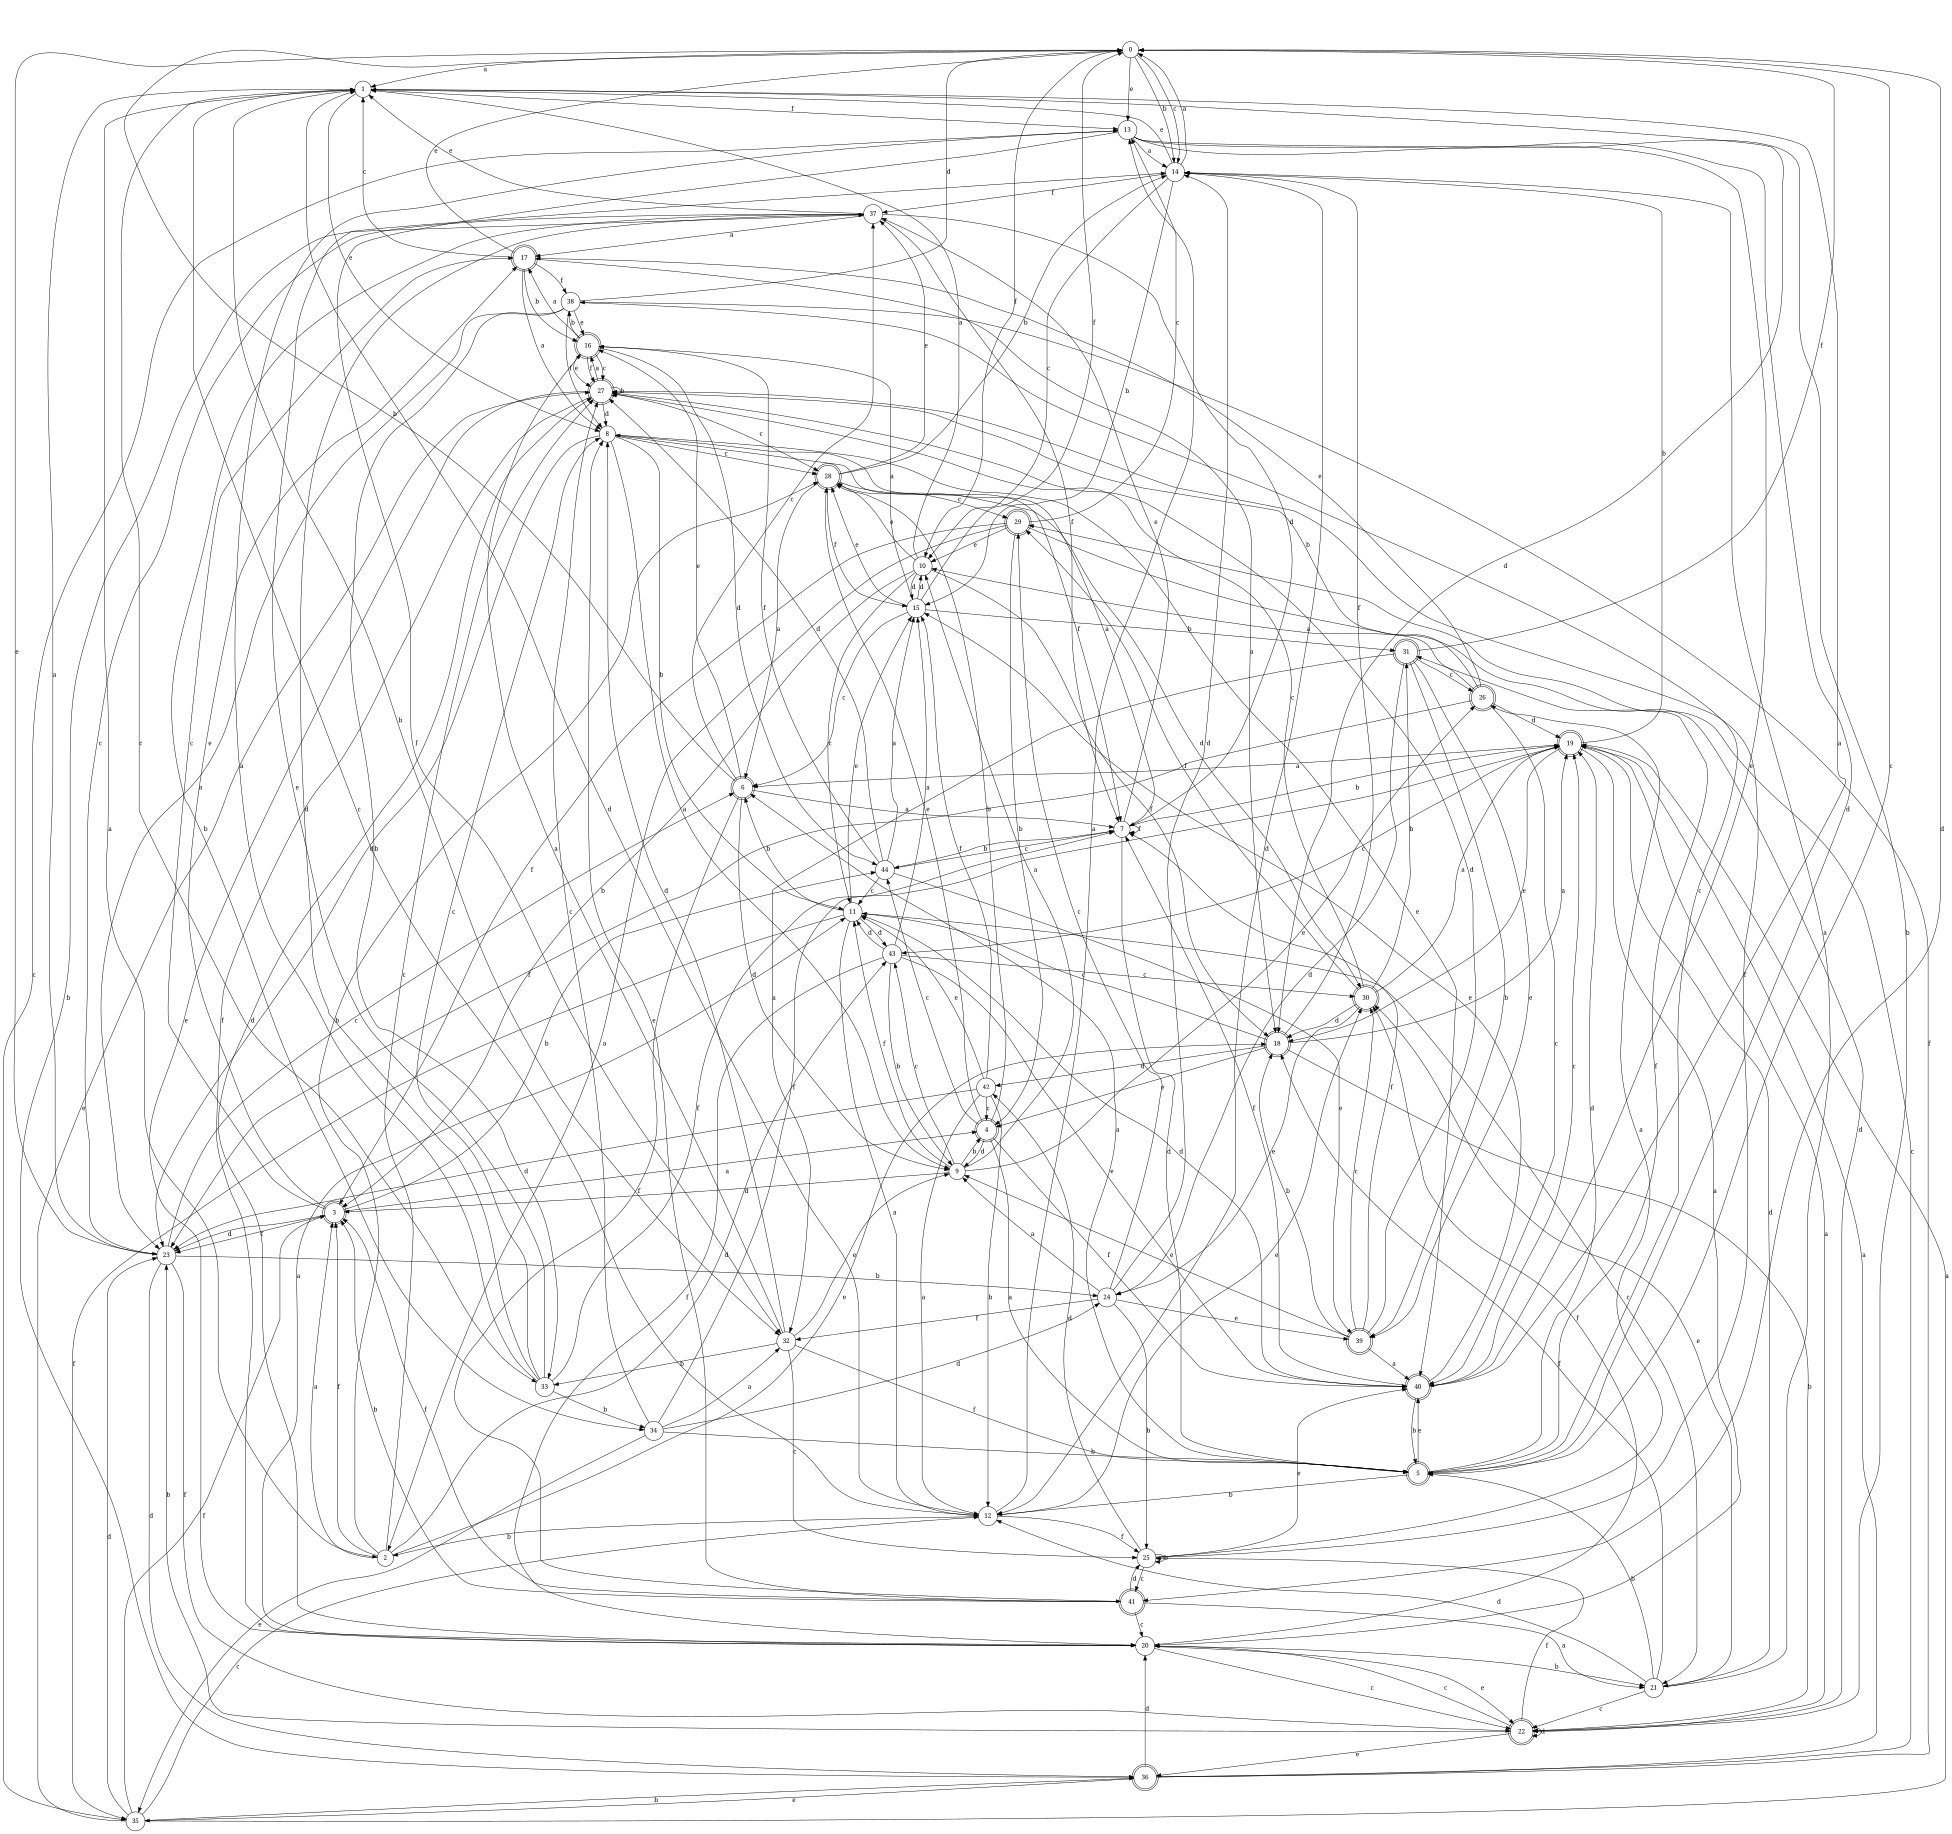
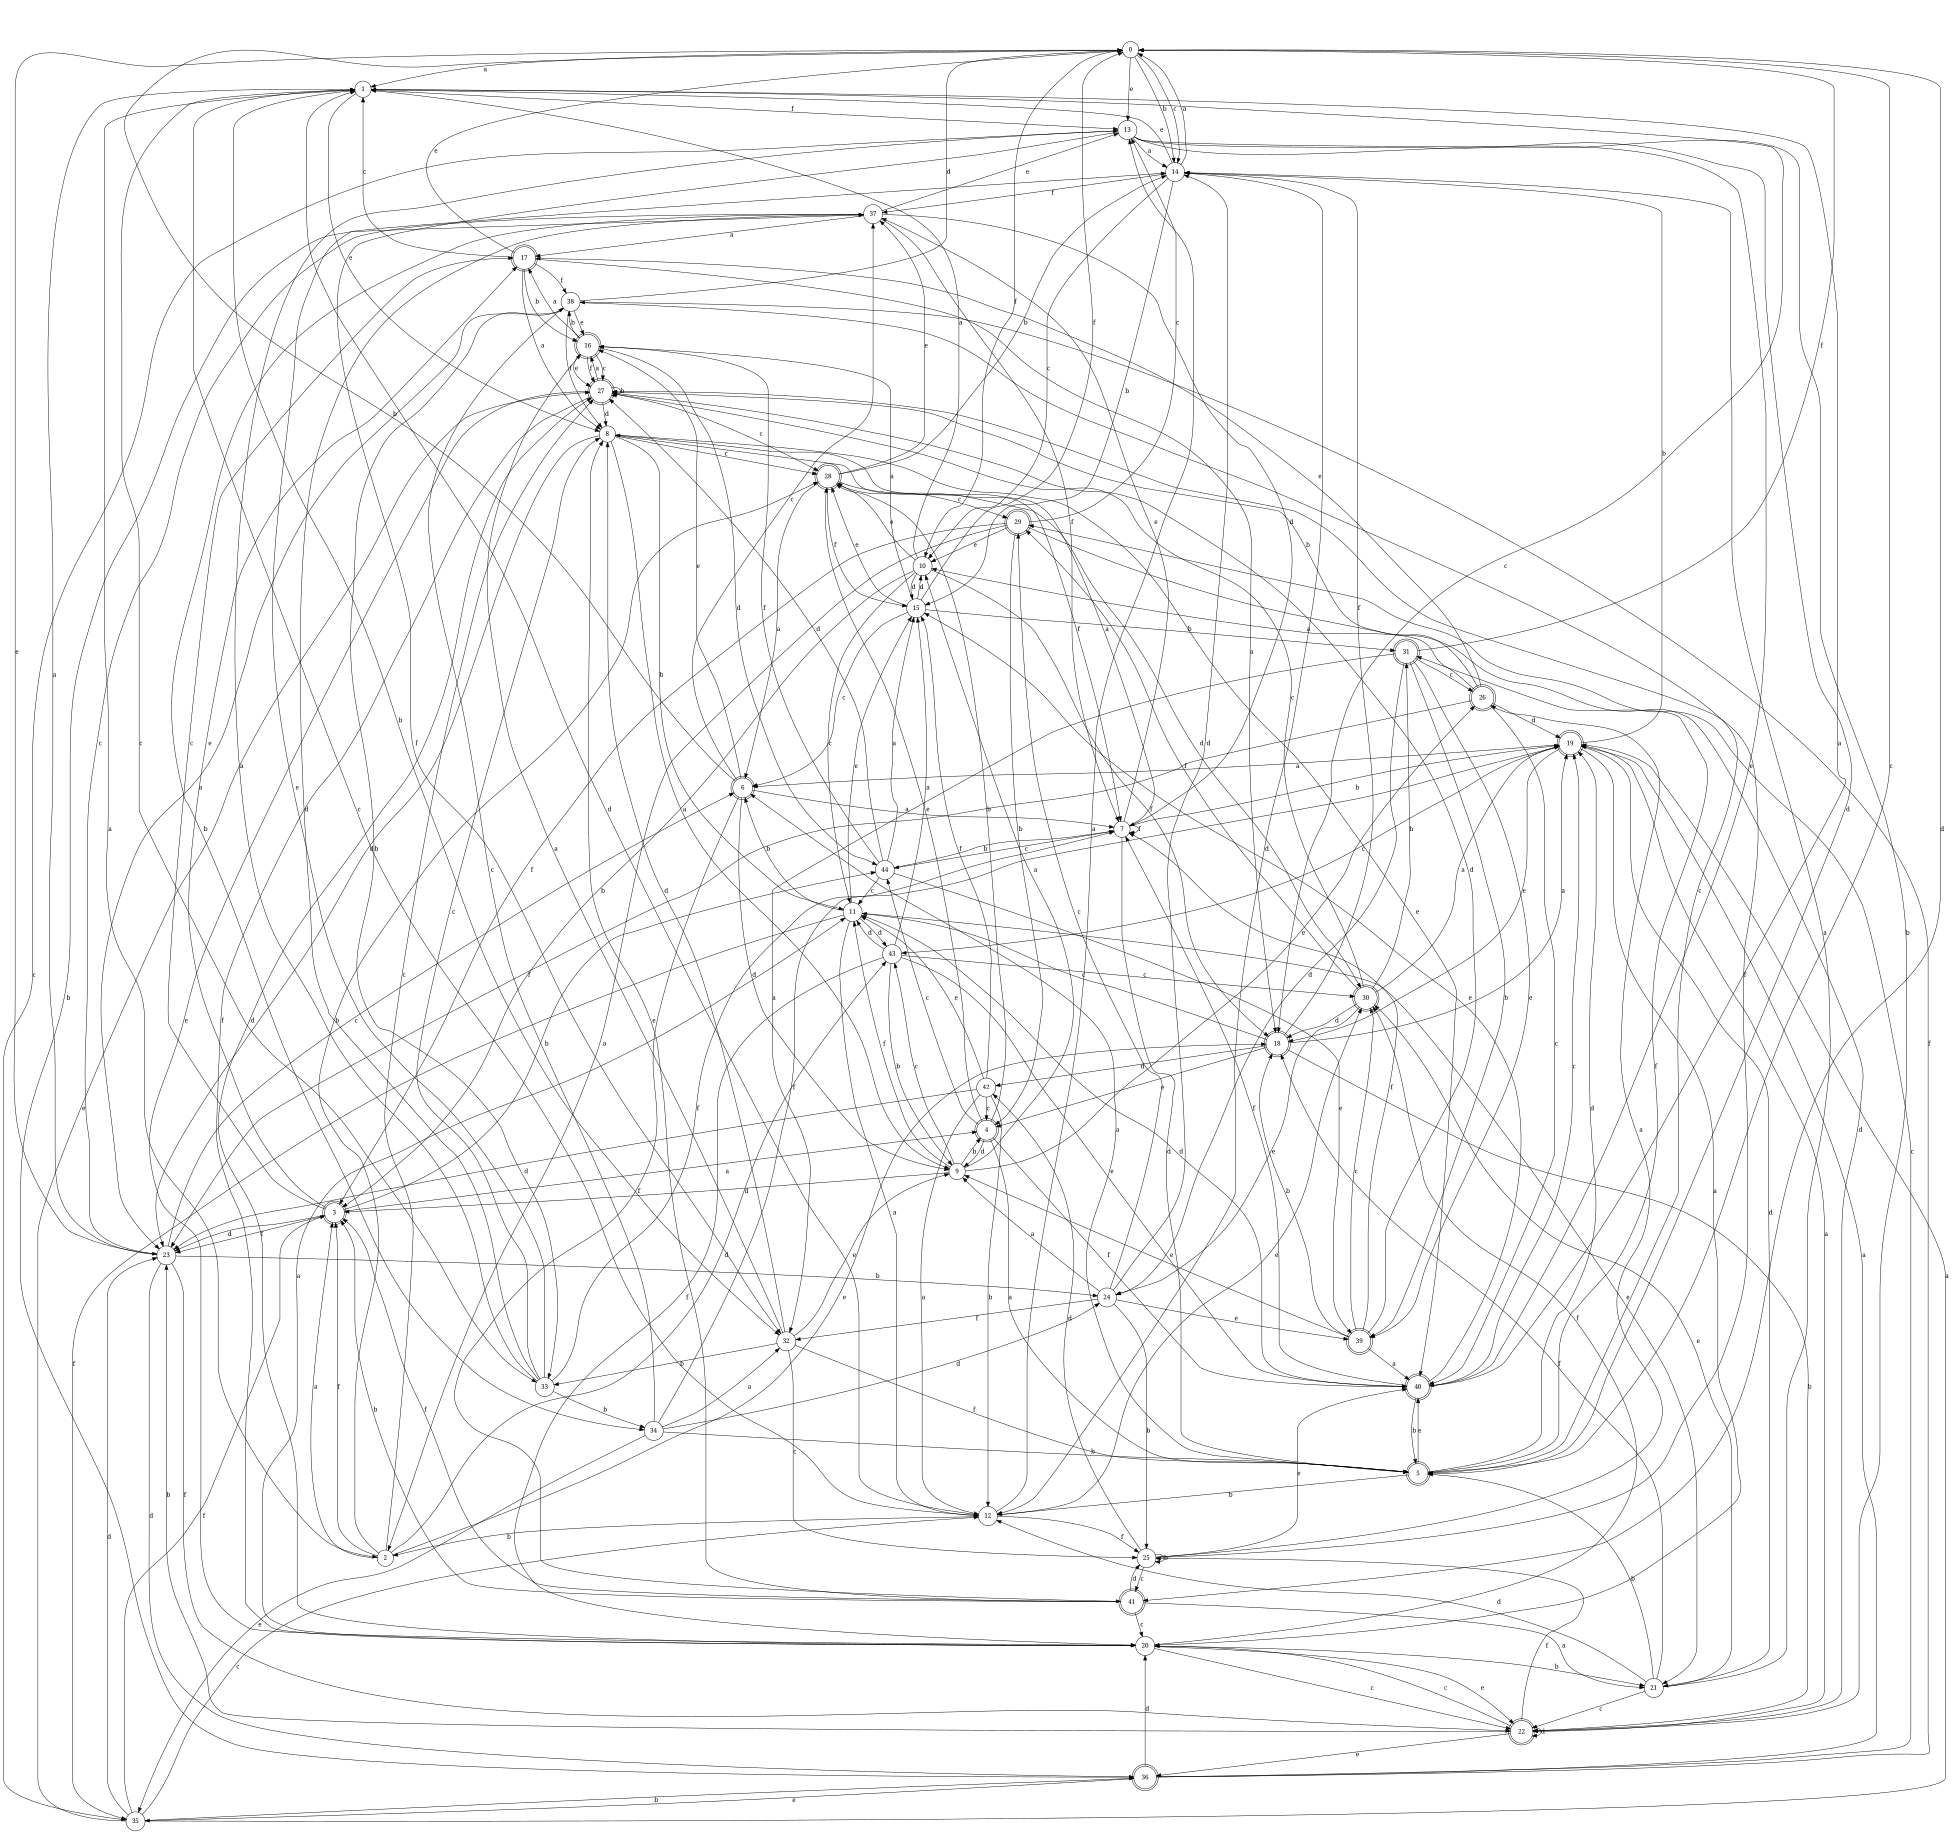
edge "37" -> "1": now "37" -> "13"
edge "1" -> "18": label "d" -> "c"
edge "34" -> "27": now "34" -> "38"
edge "11" -> "21": label "c" -> "e"
